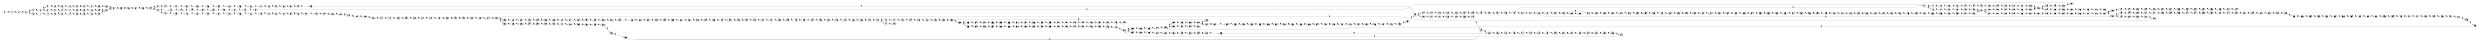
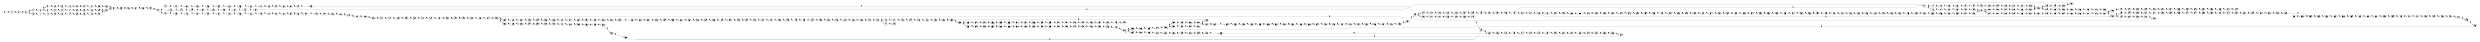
node "S41": removed
edge "S198" -> "S216": now "S210" -> "S216"
edge "S322" -> "S328": now "S322" -> "S339"
